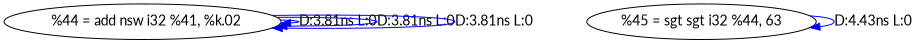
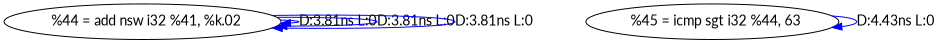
node "%45 = sgt sgt i32 %44, 63": label "%45 = sgt sgt i32 %44, 63" -> "%45 = icmp sgt i32 %44, 63"
